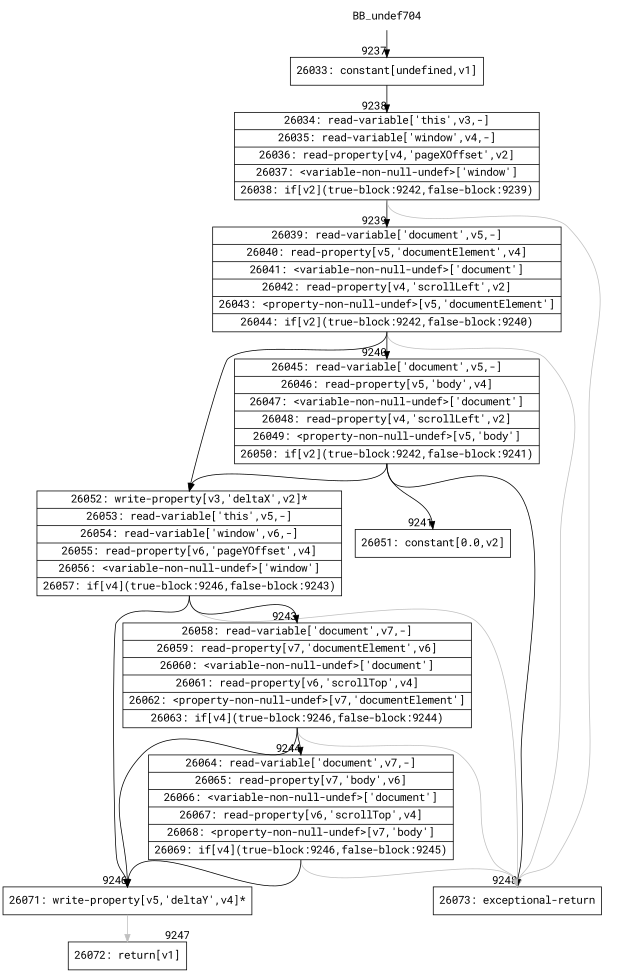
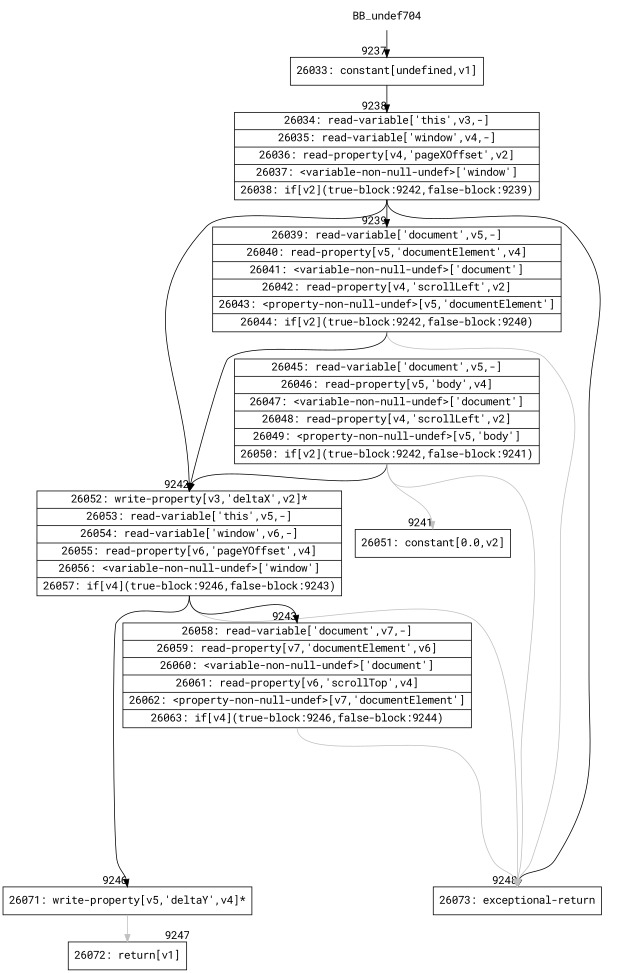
edge "26034: read-variable['this',v3,-]" -> "26052: write-property[v3,'deltaX',v2]*": added
edge "26039: read-variable['document',v5,-]" -> "26045: read-variable['document',v5,-]": removed
edge "26034: read-variable['this',v3,-]" -> "26073: exceptional-return": color gray -> black
edge "26045: read-variable['document',v5,-]" -> "26051: constant[0.0,v2]": color black -> gray
edge "26045: read-variable['document',v5,-]" -> "26073: exceptional-return": color black -> gray
edge "26058: read-variable['document',v7,-]" -> "26071: write-property[v5,'deltaY',v4]*": removed
node "26064: read-variable['document',v7,-]": removed
